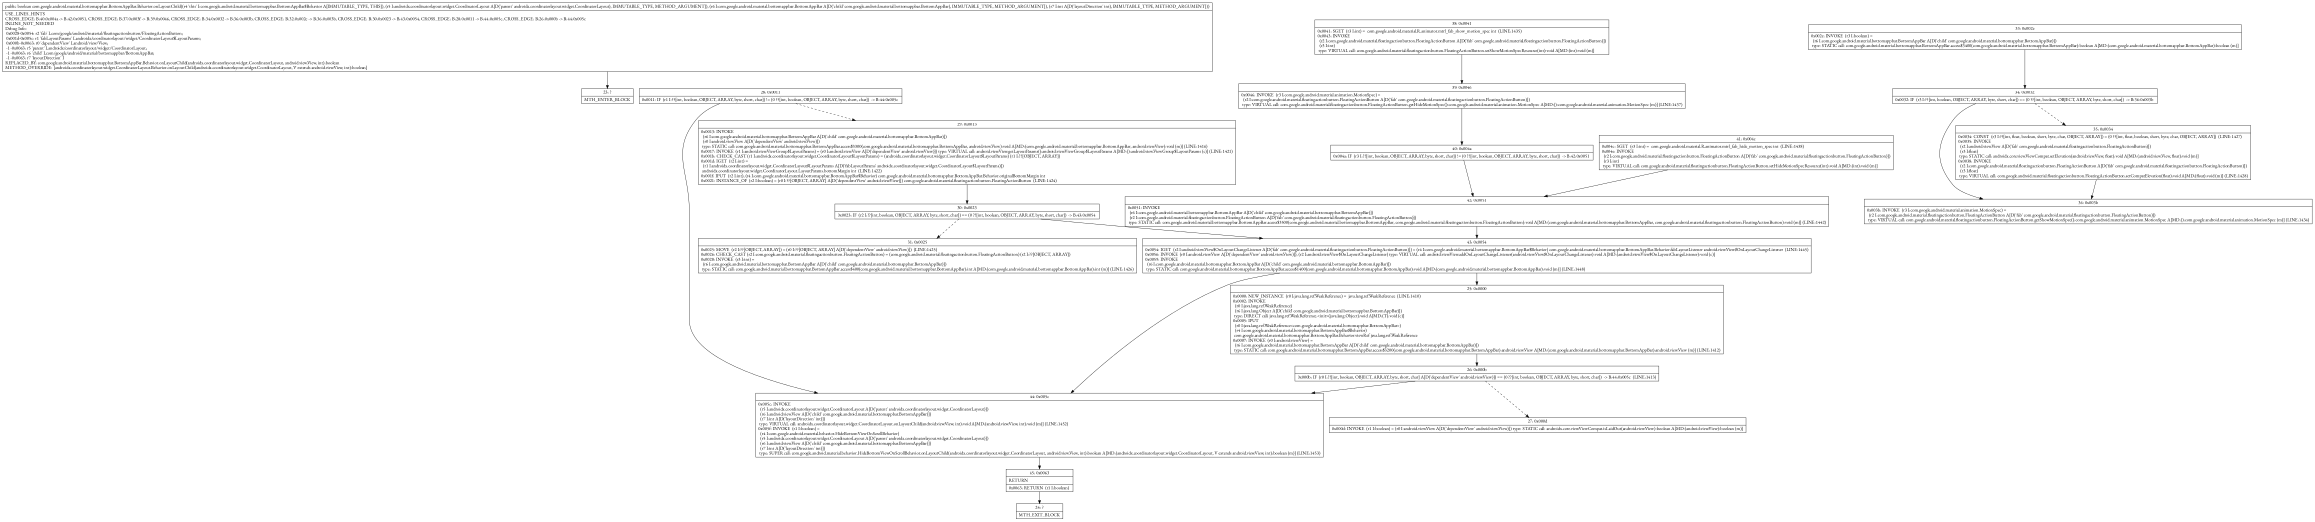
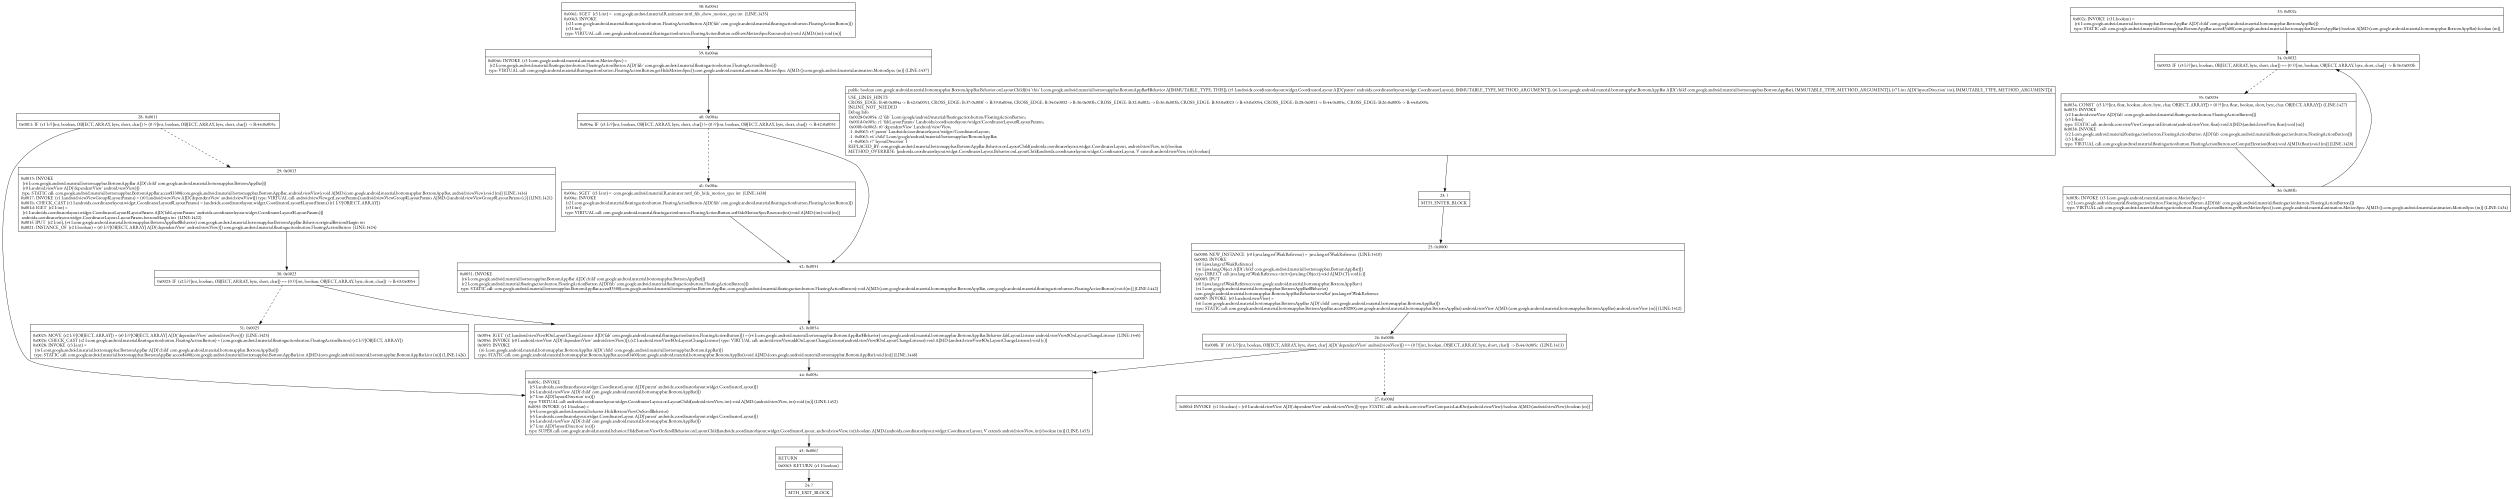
edge "40: 0x004a" -> "41: 0x004c": added
edge "34: 0x0032" -> "36: 0x003b": reversed
edge "43: 0x0054" -> "25: 0x0000": now "23: ?" -> "25: 0x0000"
